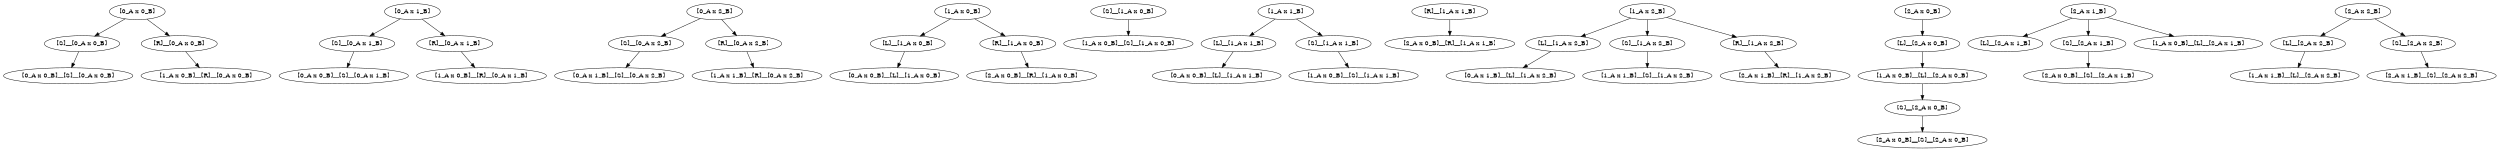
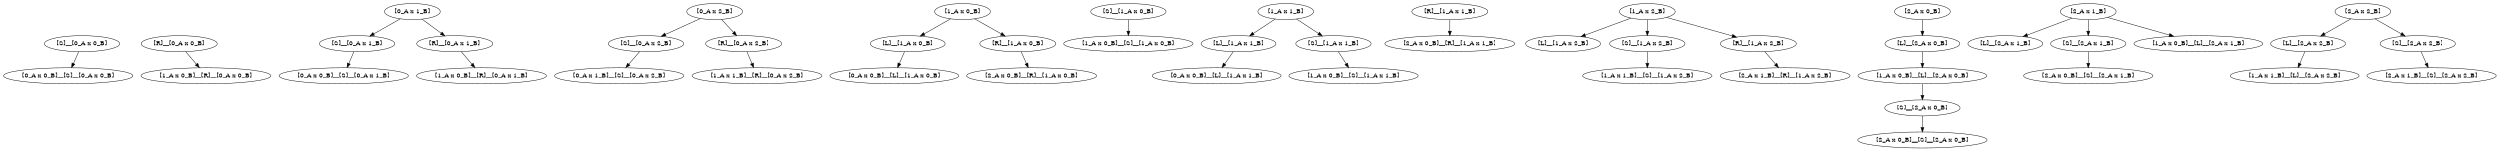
node "[0_A x 0_B]": removed
node "[0_A x 1_B]__[L]__[1_A x 2_B]": removed
